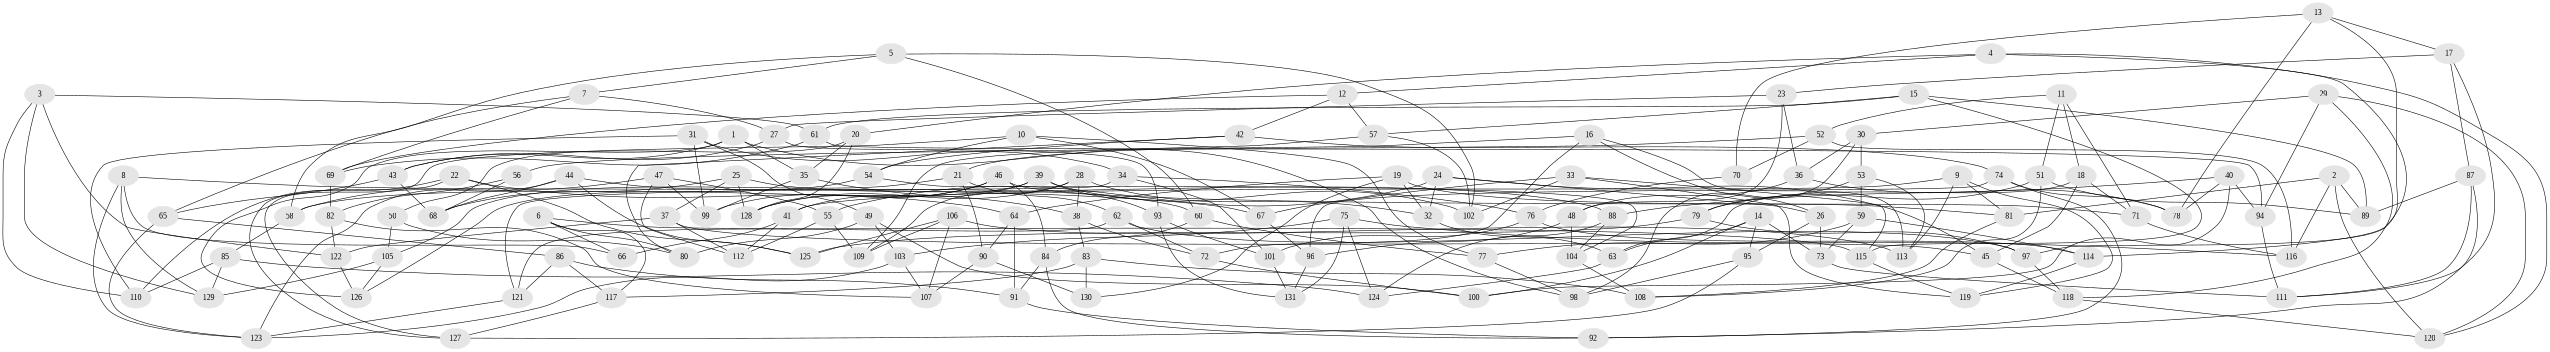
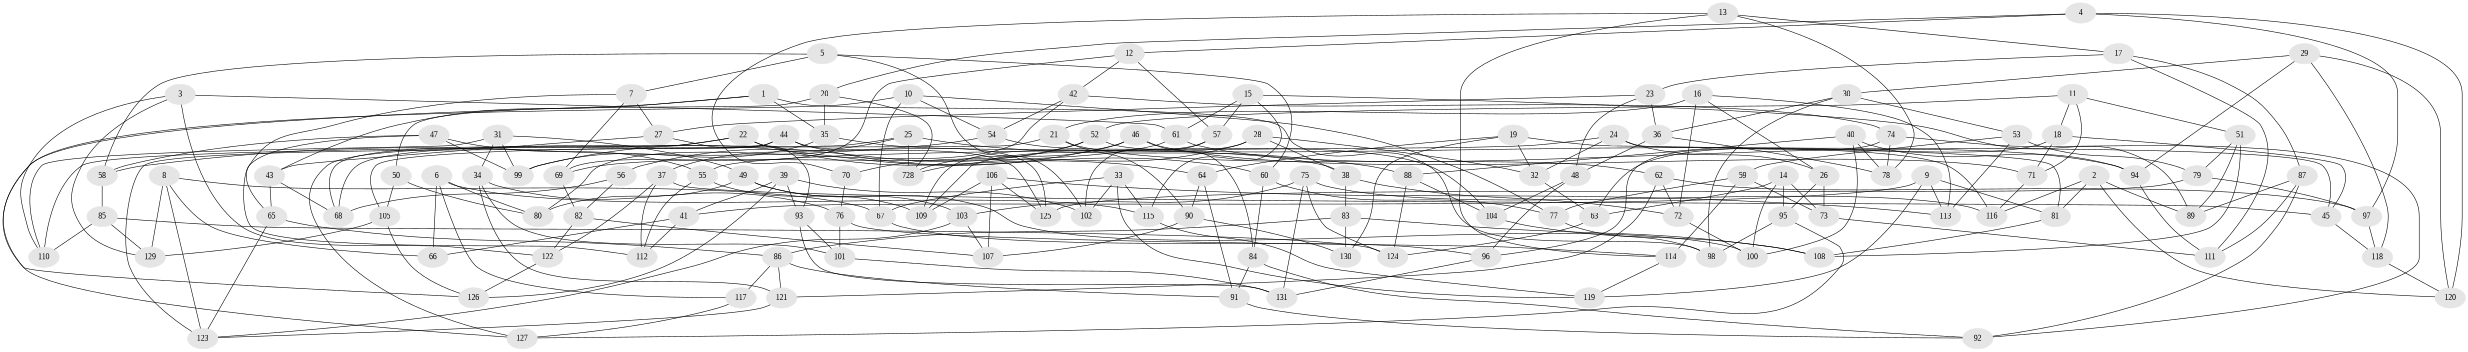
node "128": label "128" -> "728"
edge "83" -- "117": now "83" -- "86"
